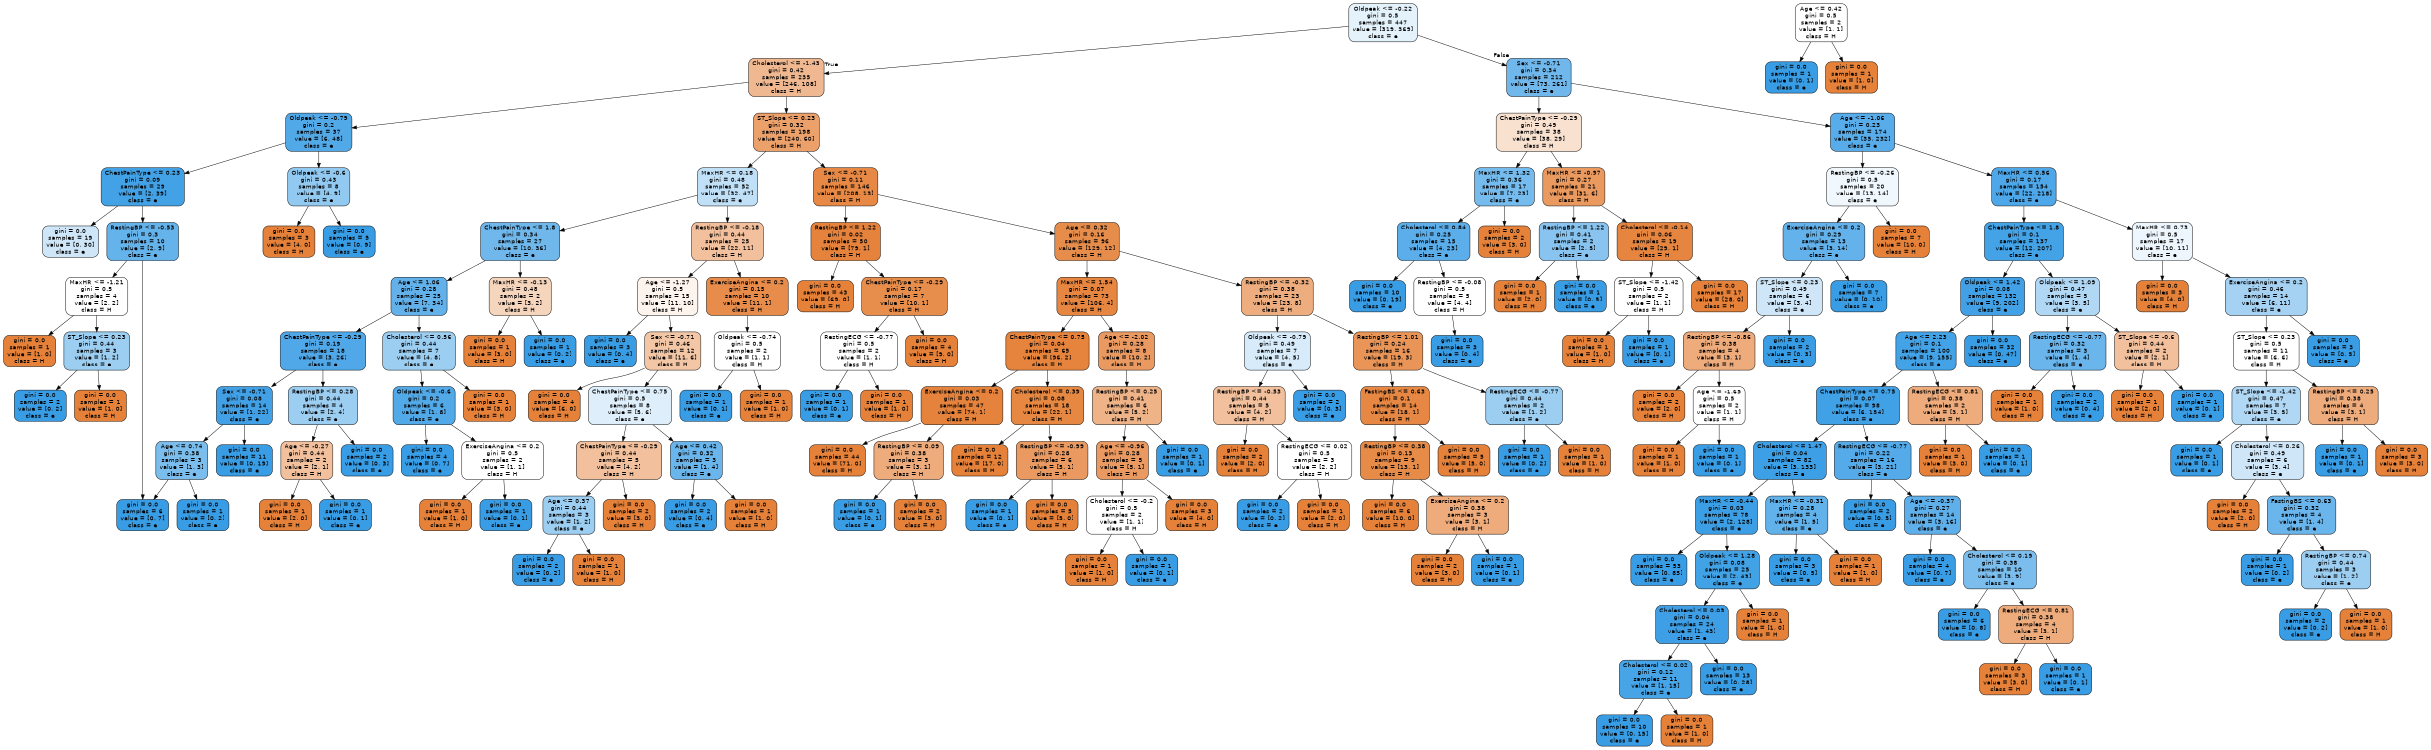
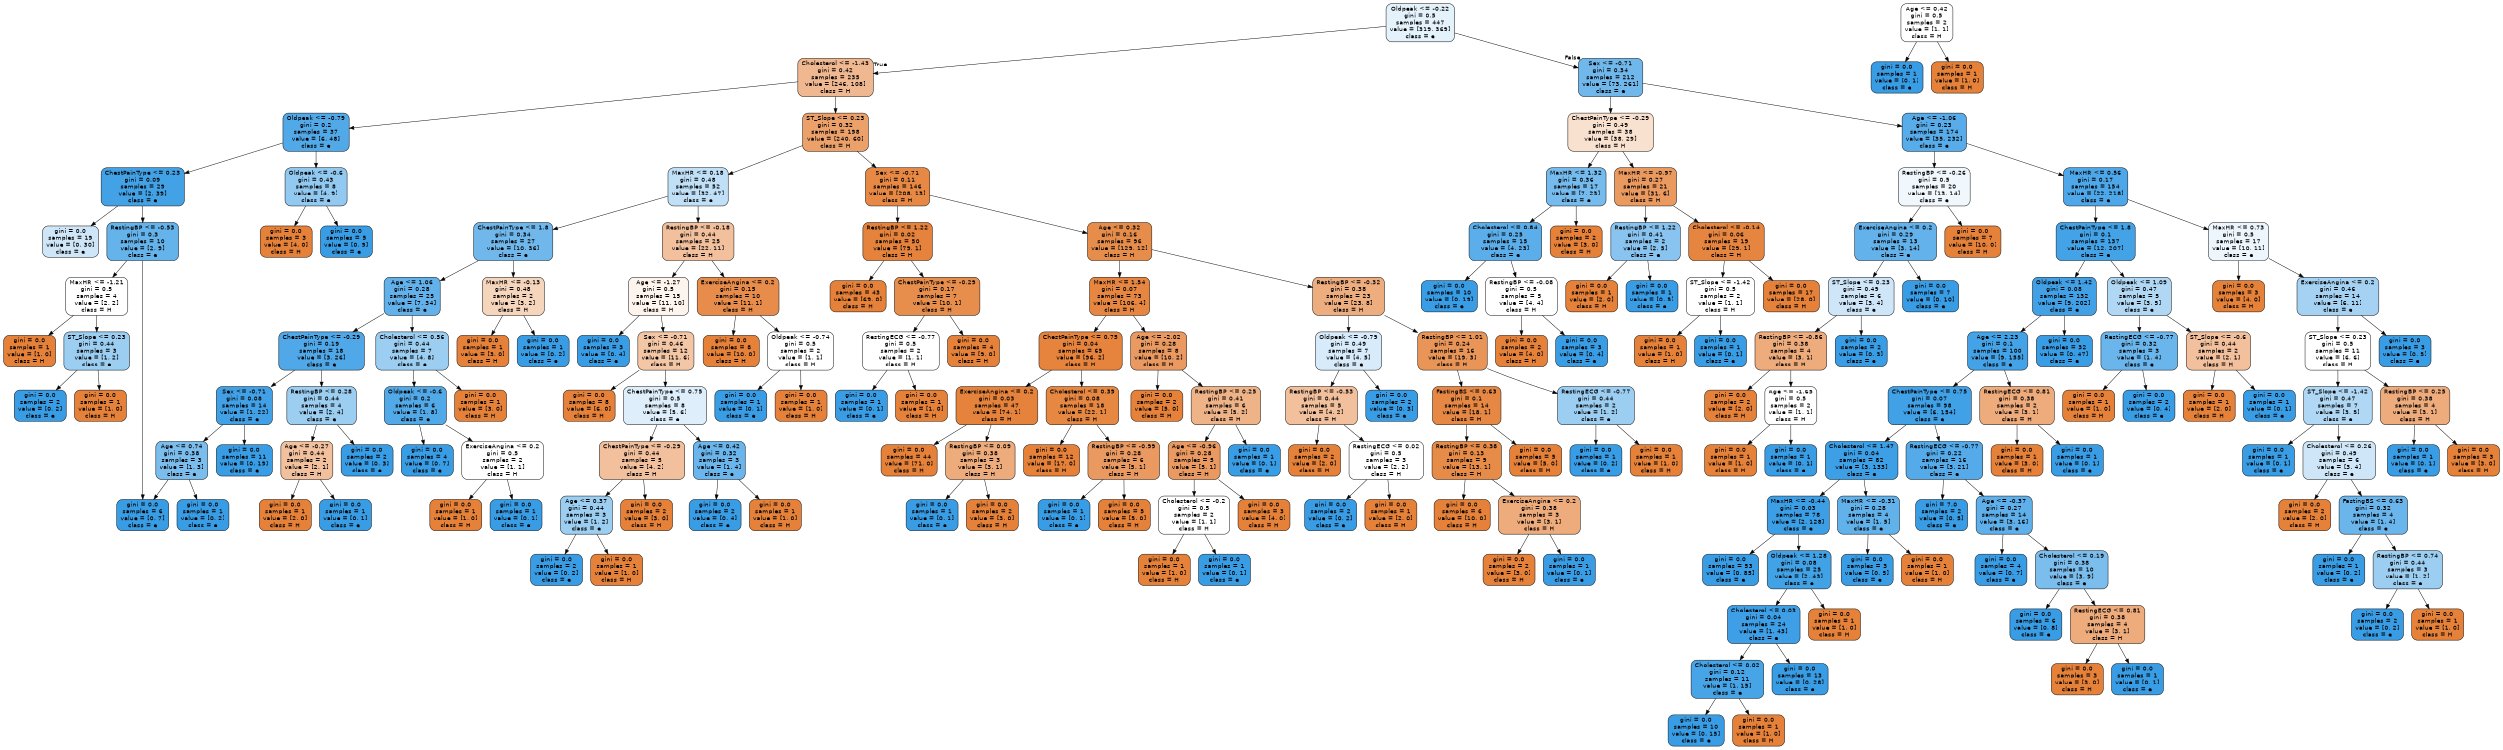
node "gini = 0.0 samples = 8 value = [10, 0] class = H": added
node "gini = 0.0 samples = 2 value = [4, 0] class = H": added
node "gini = 0.0 samples = 4 value = [6, 0] class = H": label "gini = 0.0 samples = 4 value = [6, 0] class = H" -> "gini = 0.0 samples = 8 value = [6, 0] class = H"
node "gini = 0.0 samples = 2 value = [5, 0] class = H": added
node "gini = 0.0 samples = 2 value = [0, 5] class = e": label "gini = 0.0 samples = 2 value = [0, 5] class = e" -> "gini = 7.0 samples = 2 value = [0, 5] class = e"
